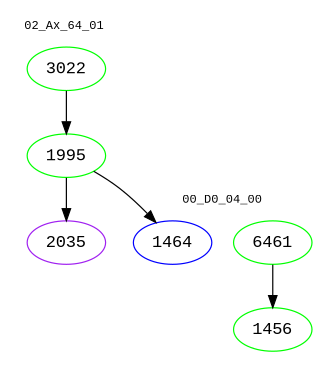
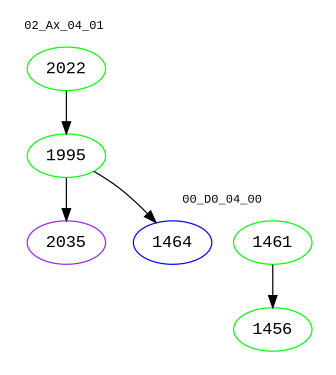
cluster "02_Ax_64_01": label "02_Ax_64_01" -> "02_Ax_04_01"
node "3022": label "3022" -> "2022"
node "6461": label "6461" -> "1461"
